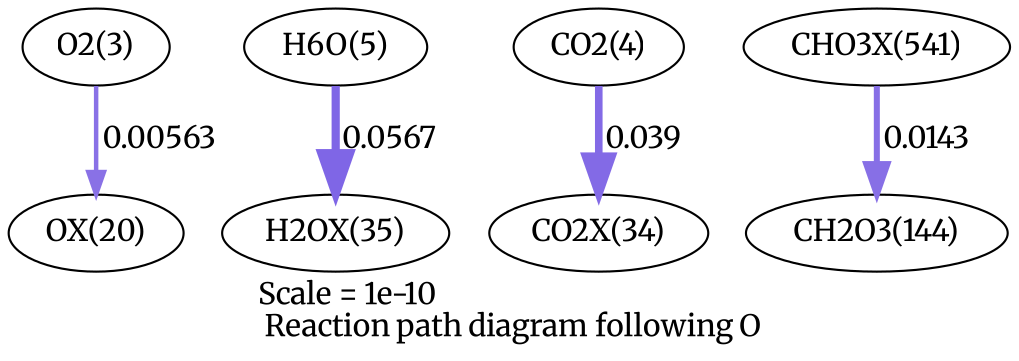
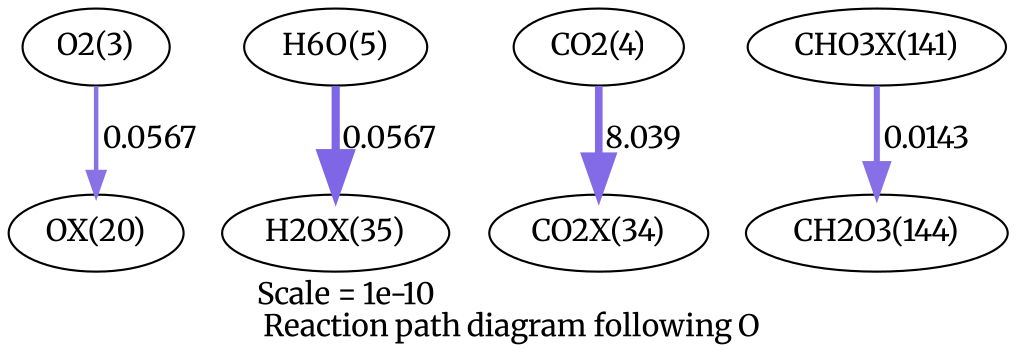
node "CHO3X(541)": label "CHO3X(541)" -> "CHO3X(141)"
edge "O2(3)" -> "OX(20)": label " 0.00563" -> " 0.0567"
edge "CO2(4)" -> "CO2X(34)": label " 0.039" -> " 8.039"
